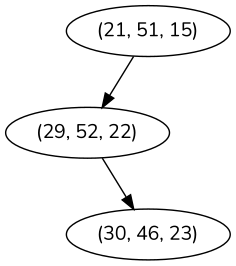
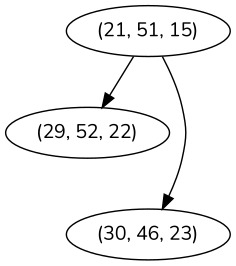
edge "(29, 52, 22)" -> "(30, 46, 23)": now "(21, 51, 15)" -> "(30, 46, 23)"
